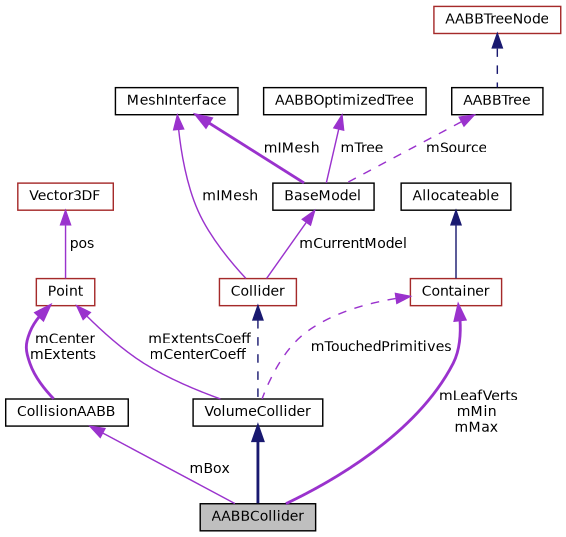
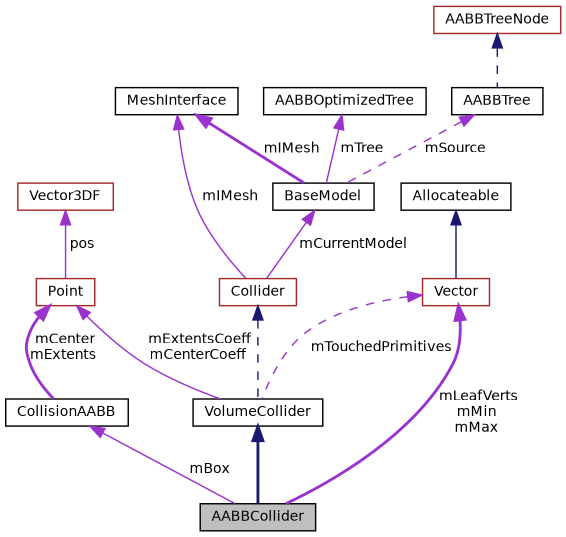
node "Container": label "Container" -> "Vector"
